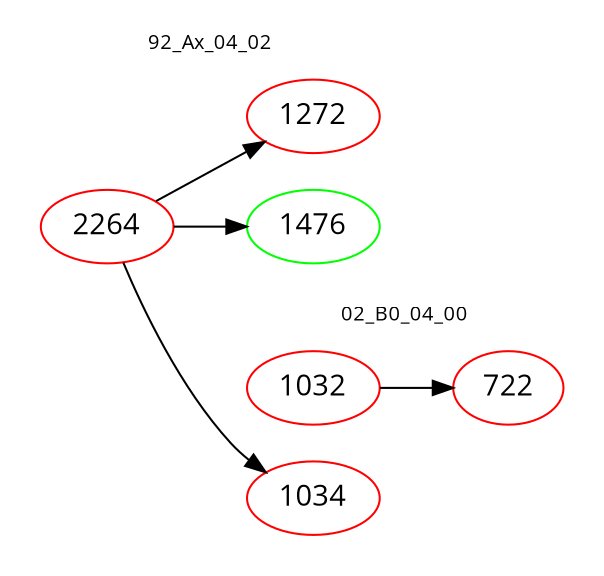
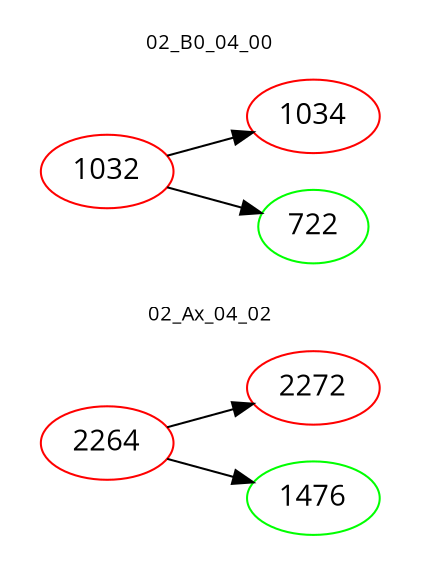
cluster "92_Ax_04_02": label "92_Ax_04_02" -> "02_Ax_04_02"
node "1272": label "1272" -> "2272"
edge "2264" -> "1034": now "1032" -> "1034"
node "722": color red -> green
